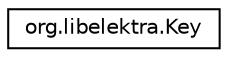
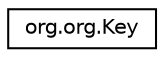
node "org.libelektra.Key": label "org.libelektra.Key" -> "org.org.Key"
